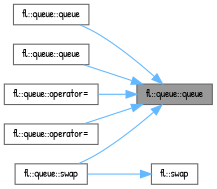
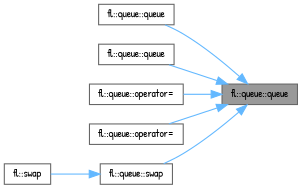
edge "fl::queue::swap" -> "fl::swap": reversed
